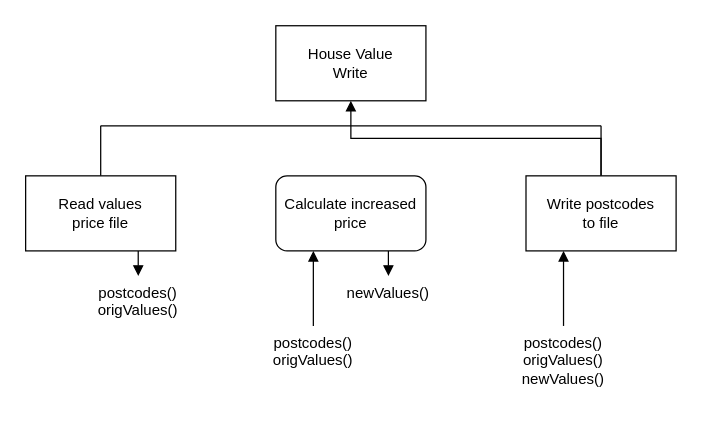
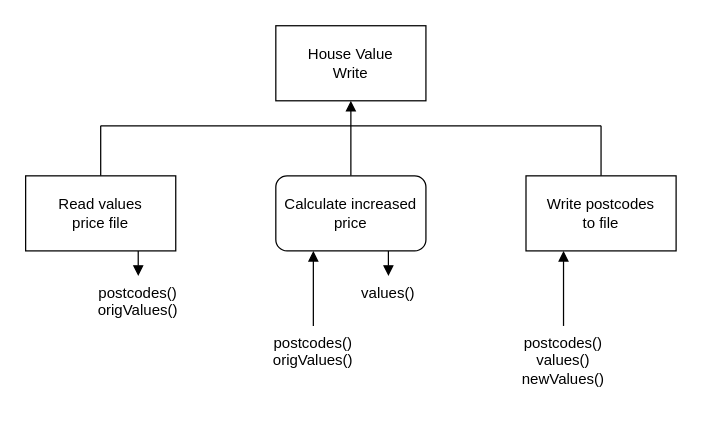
edge "Write postcodes to file" -> "House Value Write": now "Calculate increased price" -> "House Value Write"
node "newValues()": label "newValues()" -> "values()"
node "postcodes() origValues() newValues()": label "postcodes() origValues() newValues()" -> "postcodes() values() newValues()"
